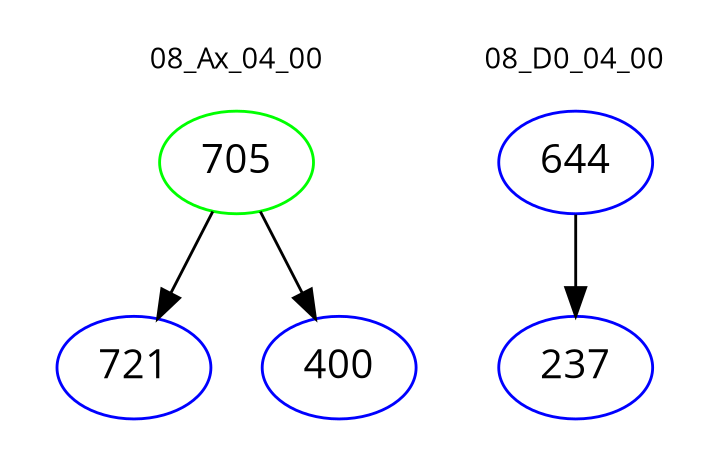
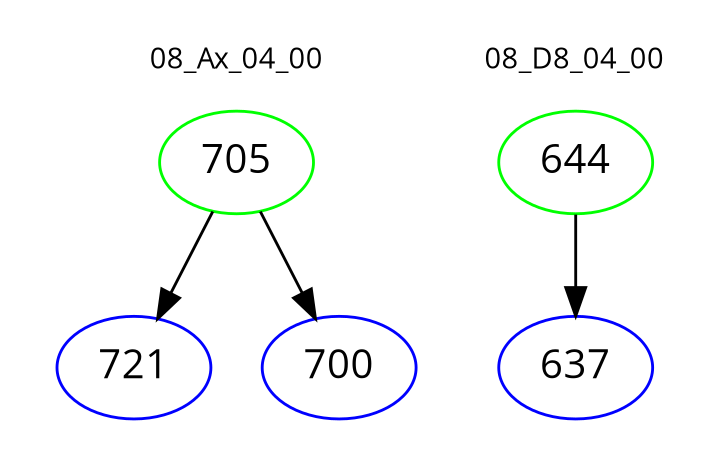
cluster "08_D0_04_00": label "08_D0_04_00" -> "08_D8_04_00"
node "644": color blue -> green
node "400": label "400" -> "700"
node "237": label "237" -> "637"
